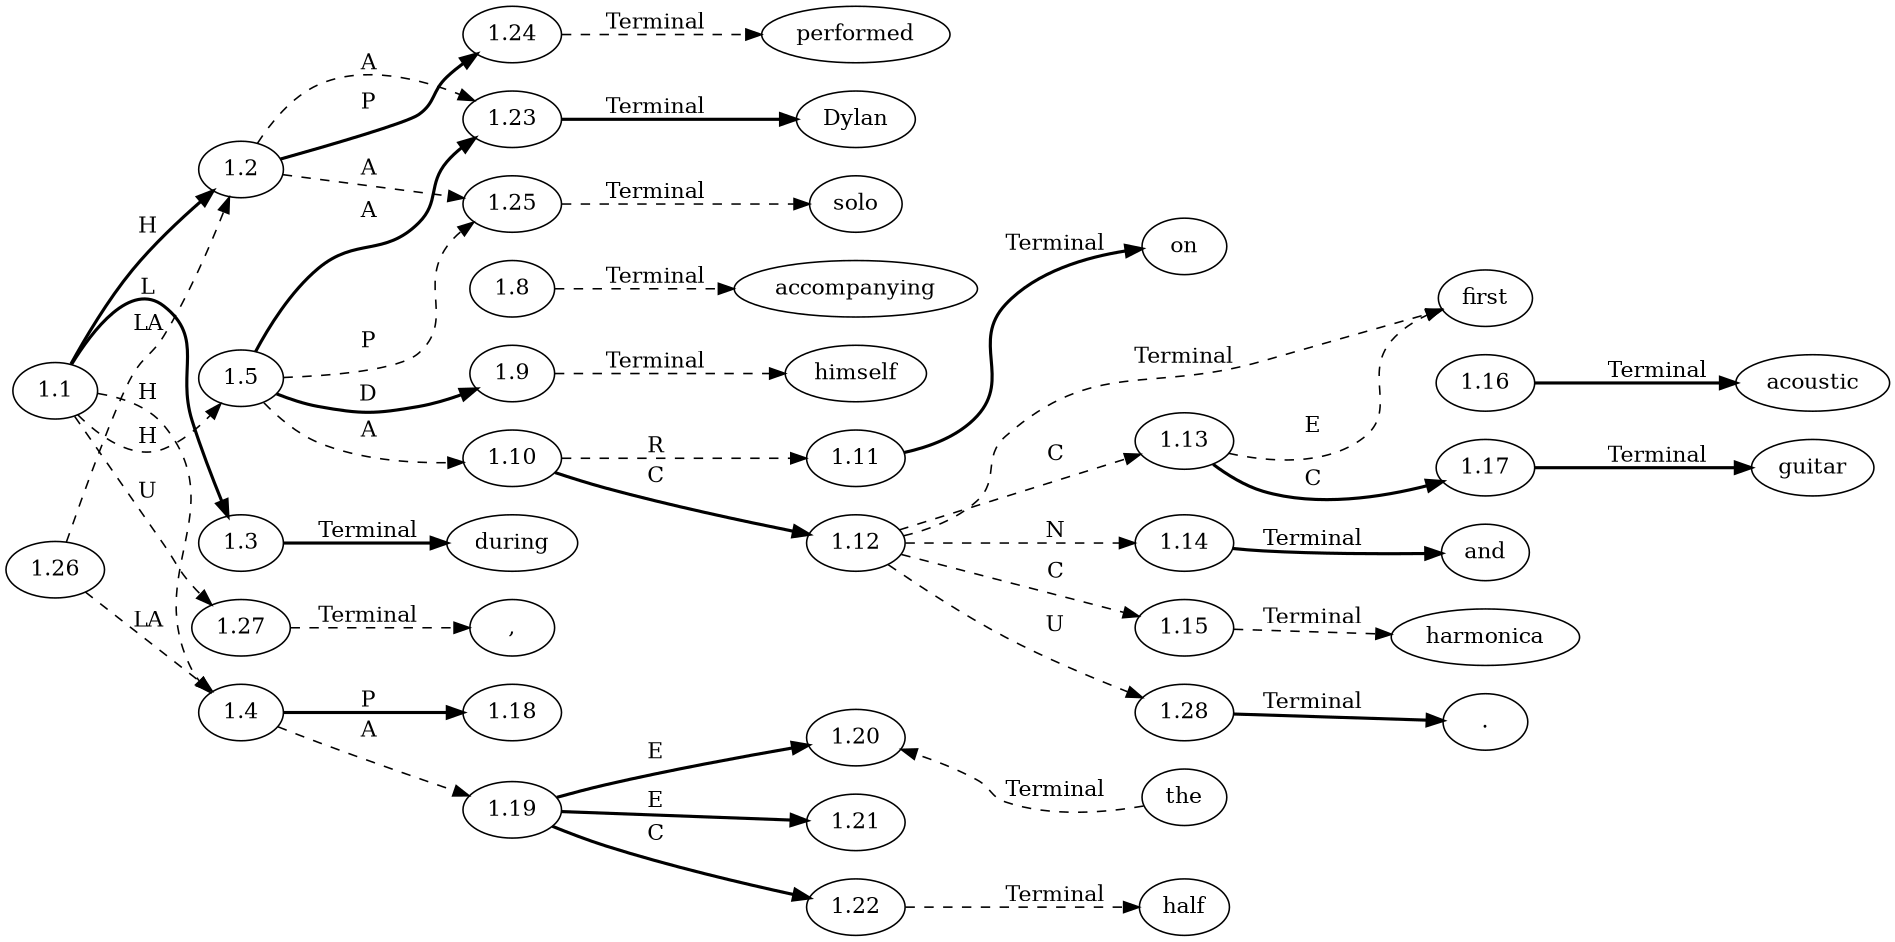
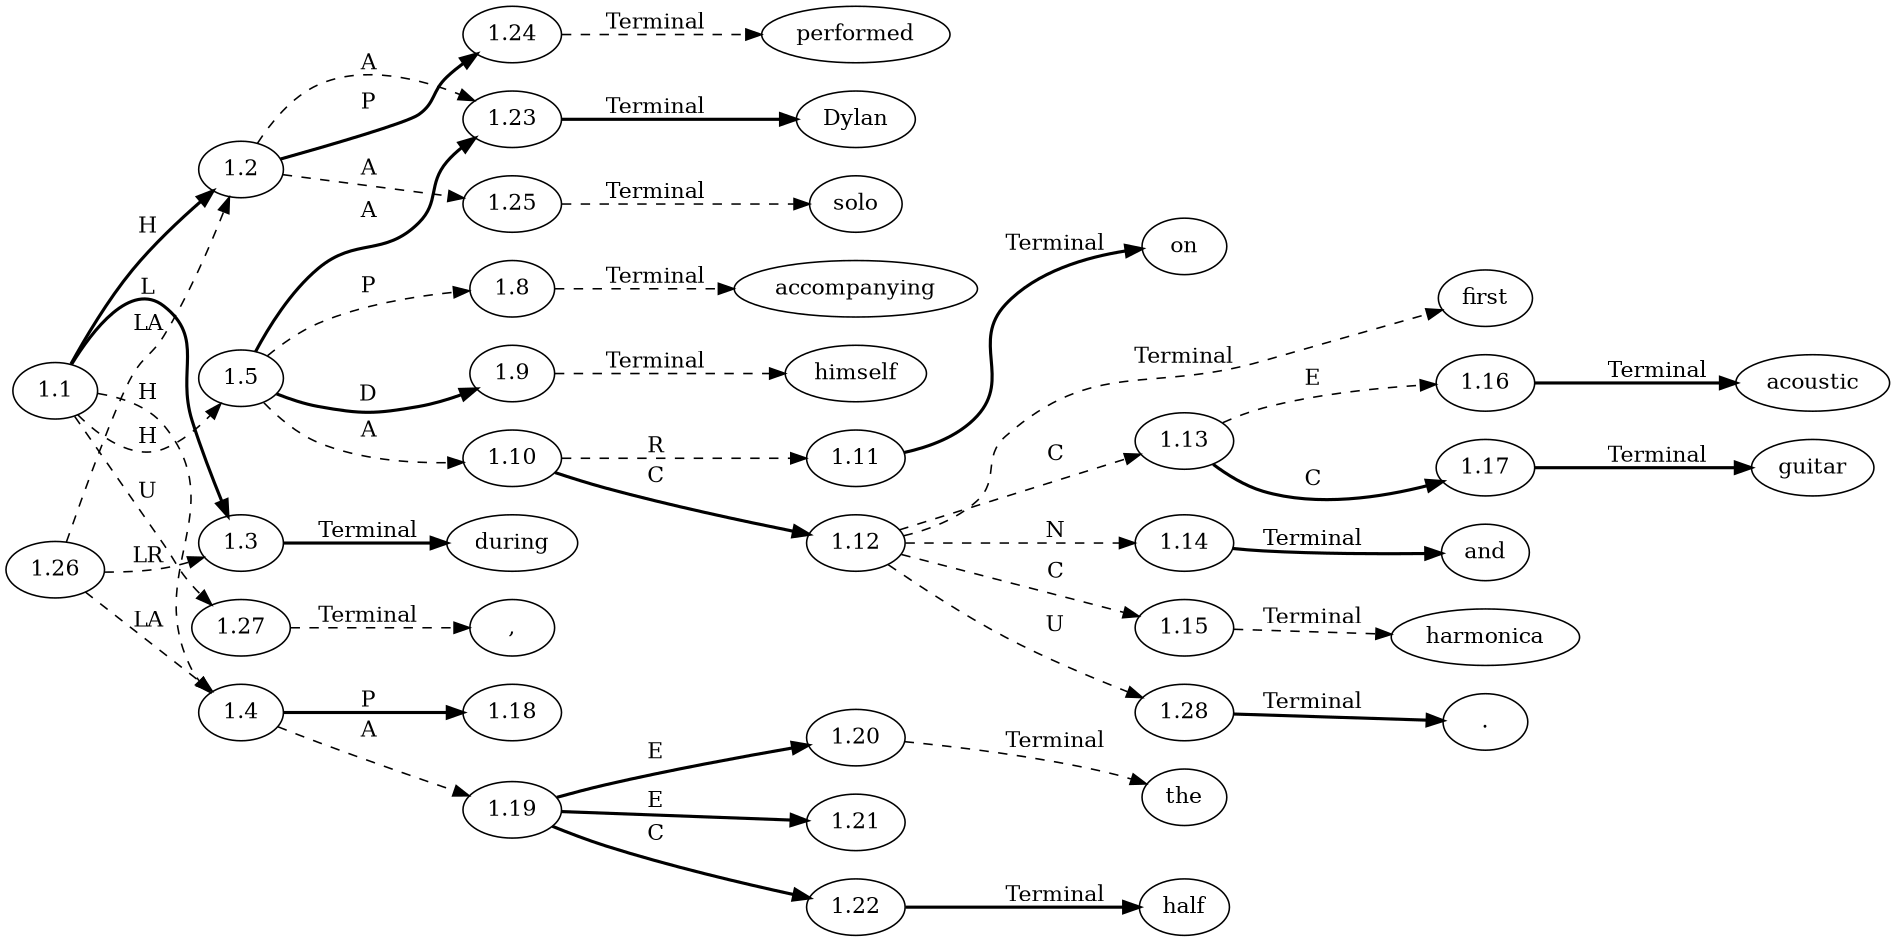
edge "1.5" -> "1.25": now "1.5" -> "1.8"
edge "1.13" -> "first": now "1.13" -> "1.16"
edge "1.26" -> "1.3": added, label "LR"
edge "the" -> "1.20": reversed
edge "1.22" -> "half": style dashed -> bold
